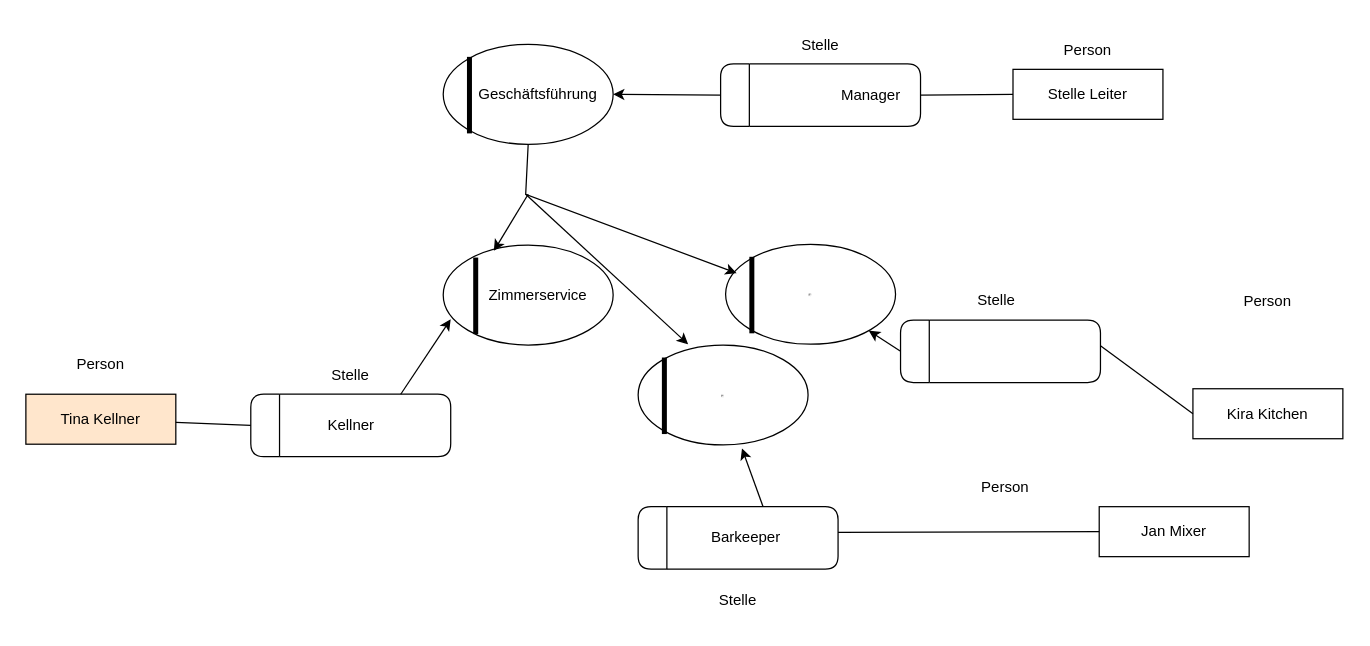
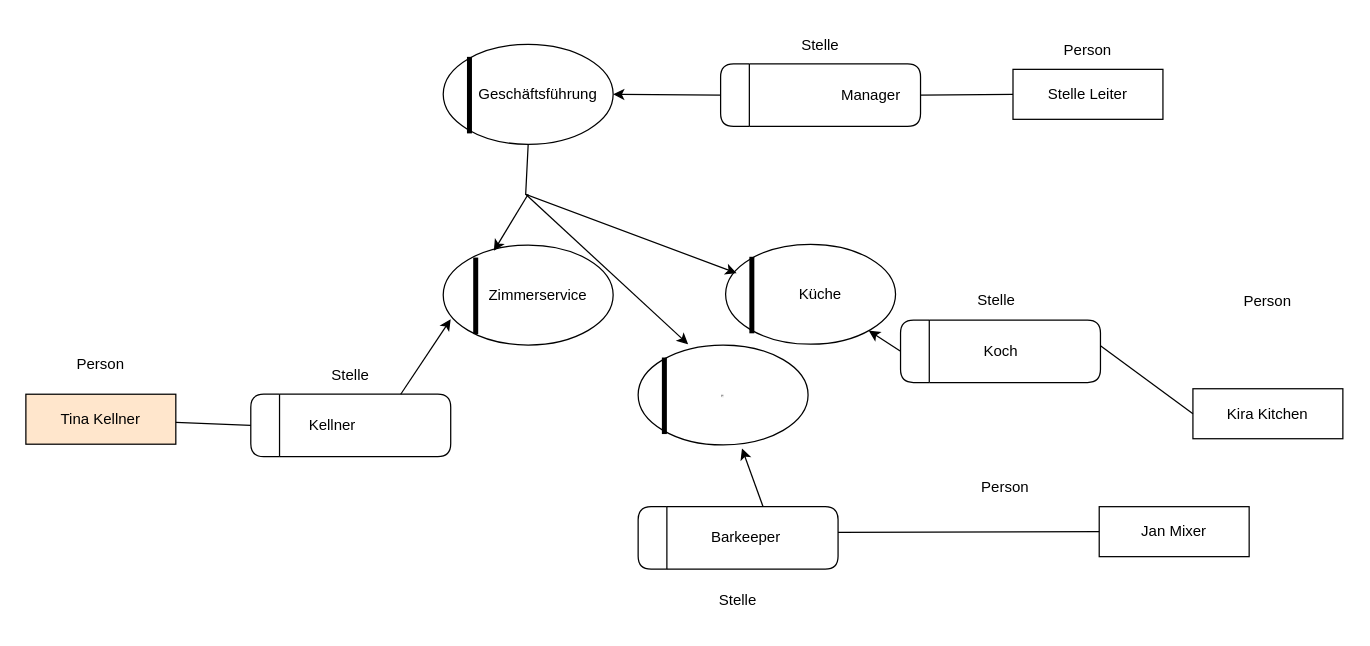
node "Küche": added
node "Koch": added
node "Kellner": moved (351, 426) -> (332, 426)
